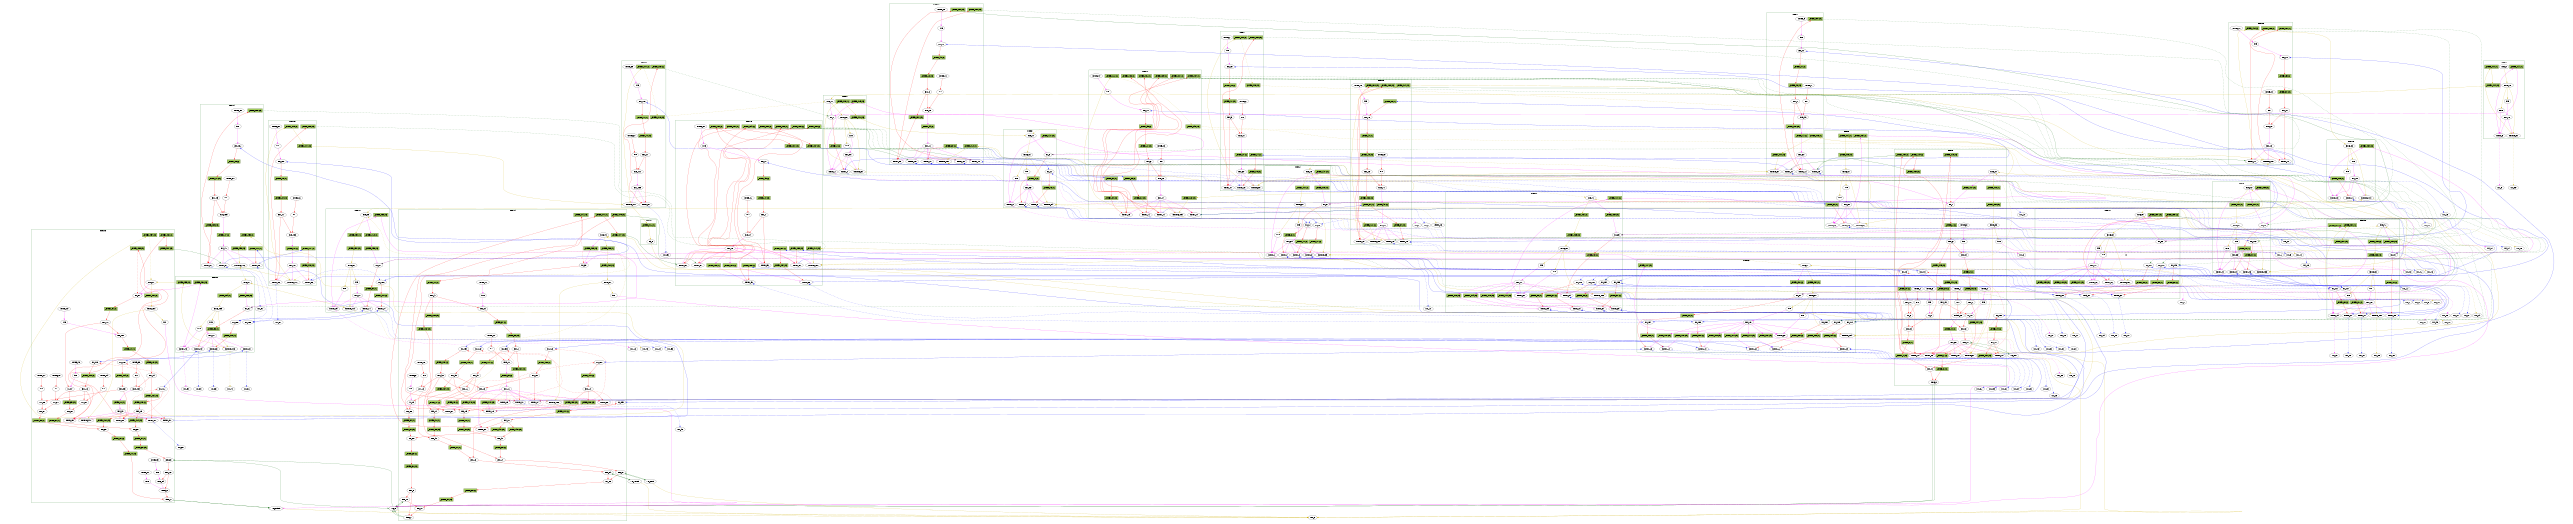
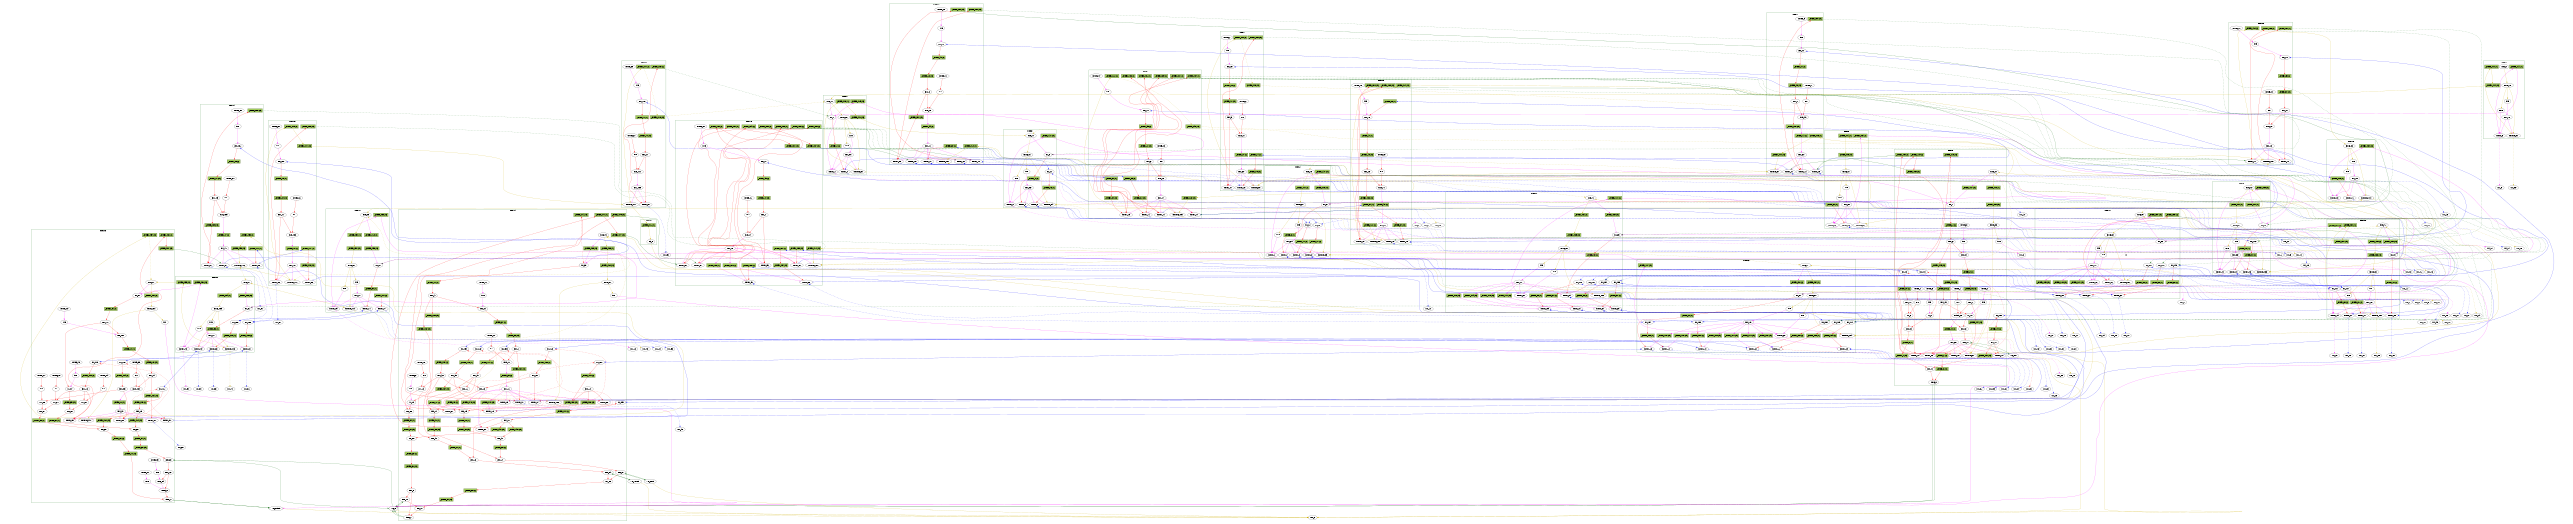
cluster "block17": label "block17" -> "mul17"
node "weight_60": label "weight_60" -> "sink_60"
node "_Buffer_205 [1t]": removed
edge "phi_n22" -- "branch_27": removed
node "phi_n55": removed
node "input_31": label "input_31" -> "branch_31"
node "_Buffer_120 [1]": added
edge "branch_44" -- "sink_38": color blue -> red
edge "_Buffer_112 [1]" -> "fork_42": now "_Buffer_112 [1]" -> "_Buffer_138 [2t]"
